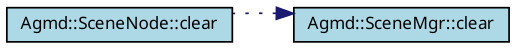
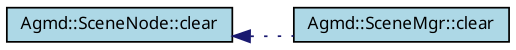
edge "Agmd::SceneNode::clear" -> "Agmd::SceneMgr::clear": reversed
